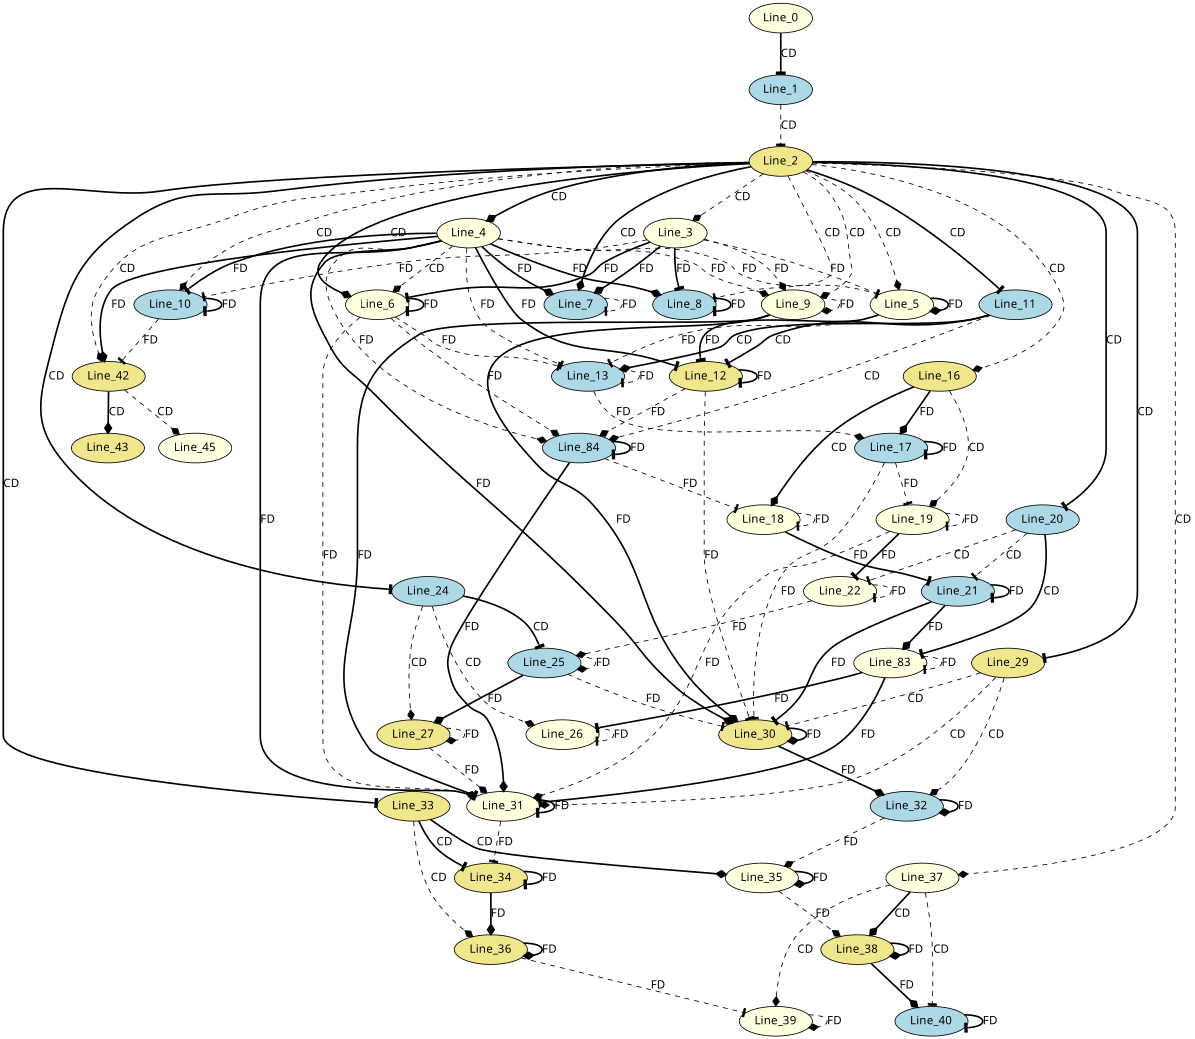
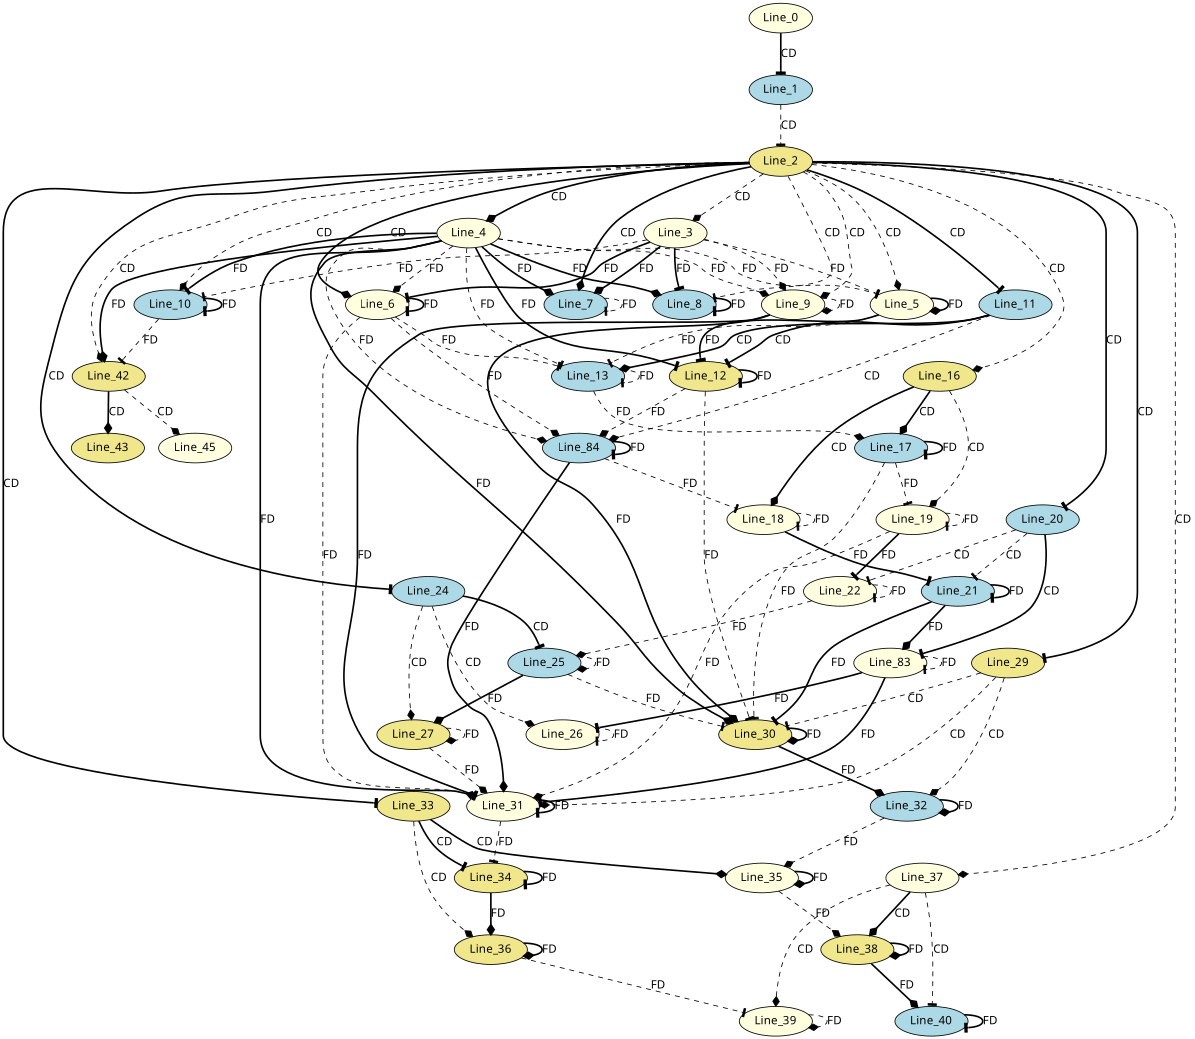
edge "Line_4" -> "Line_6": label "CD" -> "FD"
edge "Line_16" -> "Line_17": label "FD" -> "CD"
